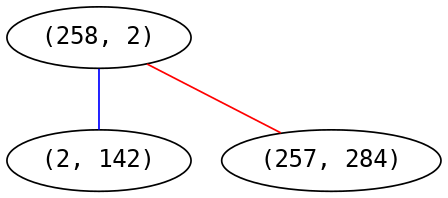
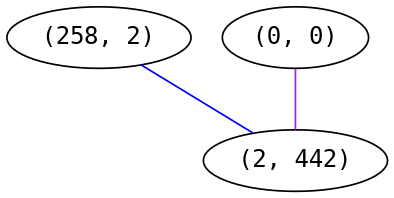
node "(0, 0)": added
node "(2, 142)": label "(2, 142)" -> "(2, 442)"
node "(257, 284)": removed
